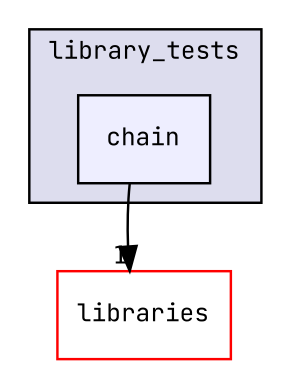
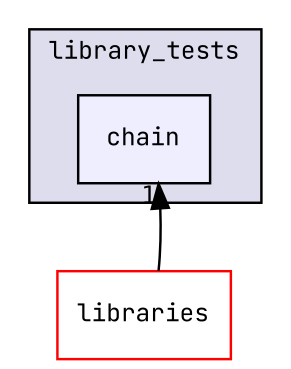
edge "chain" -> "libraries": reversed
